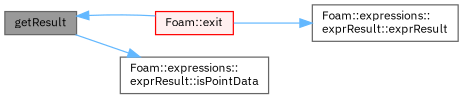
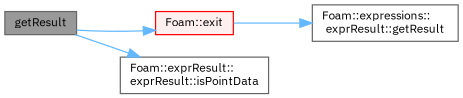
edge "Foam::exit" -> "getResult": reversed
node "Foam::expressions:: exprResult::exprResult": label "Foam::expressions:: exprResult::exprResult" -> "Foam::expressions:: exprResult::getResult"
node "Foam::expressions:: exprResult::isPointData": label "Foam::expressions:: exprResult::isPointData" -> "Foam::exprResult:: exprResult::isPointData"
